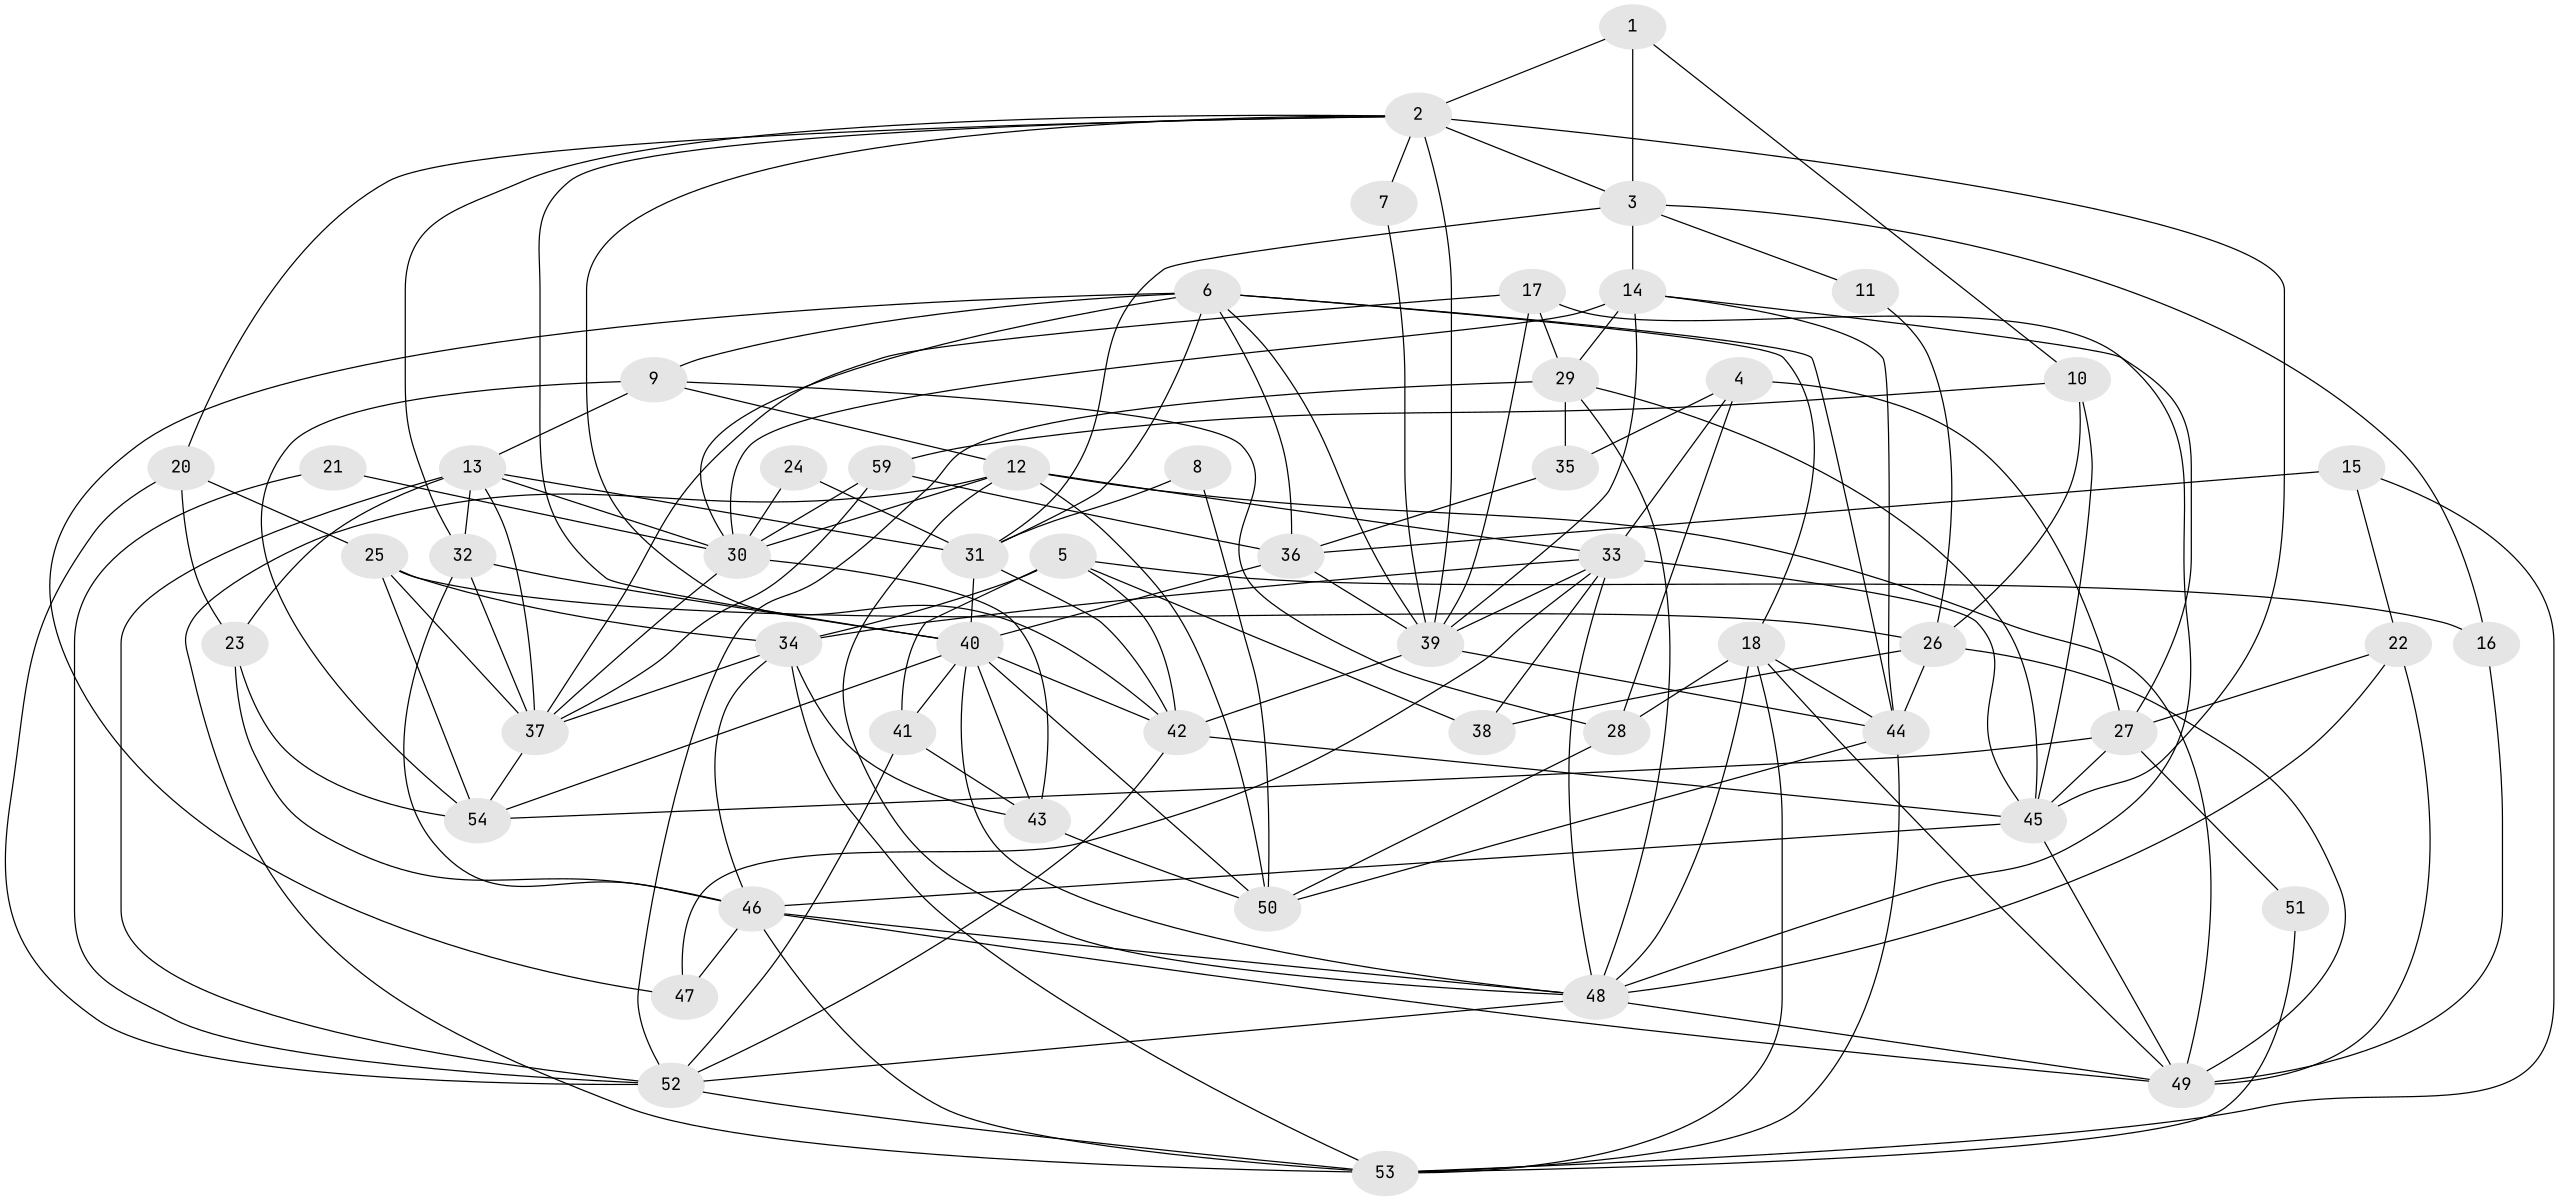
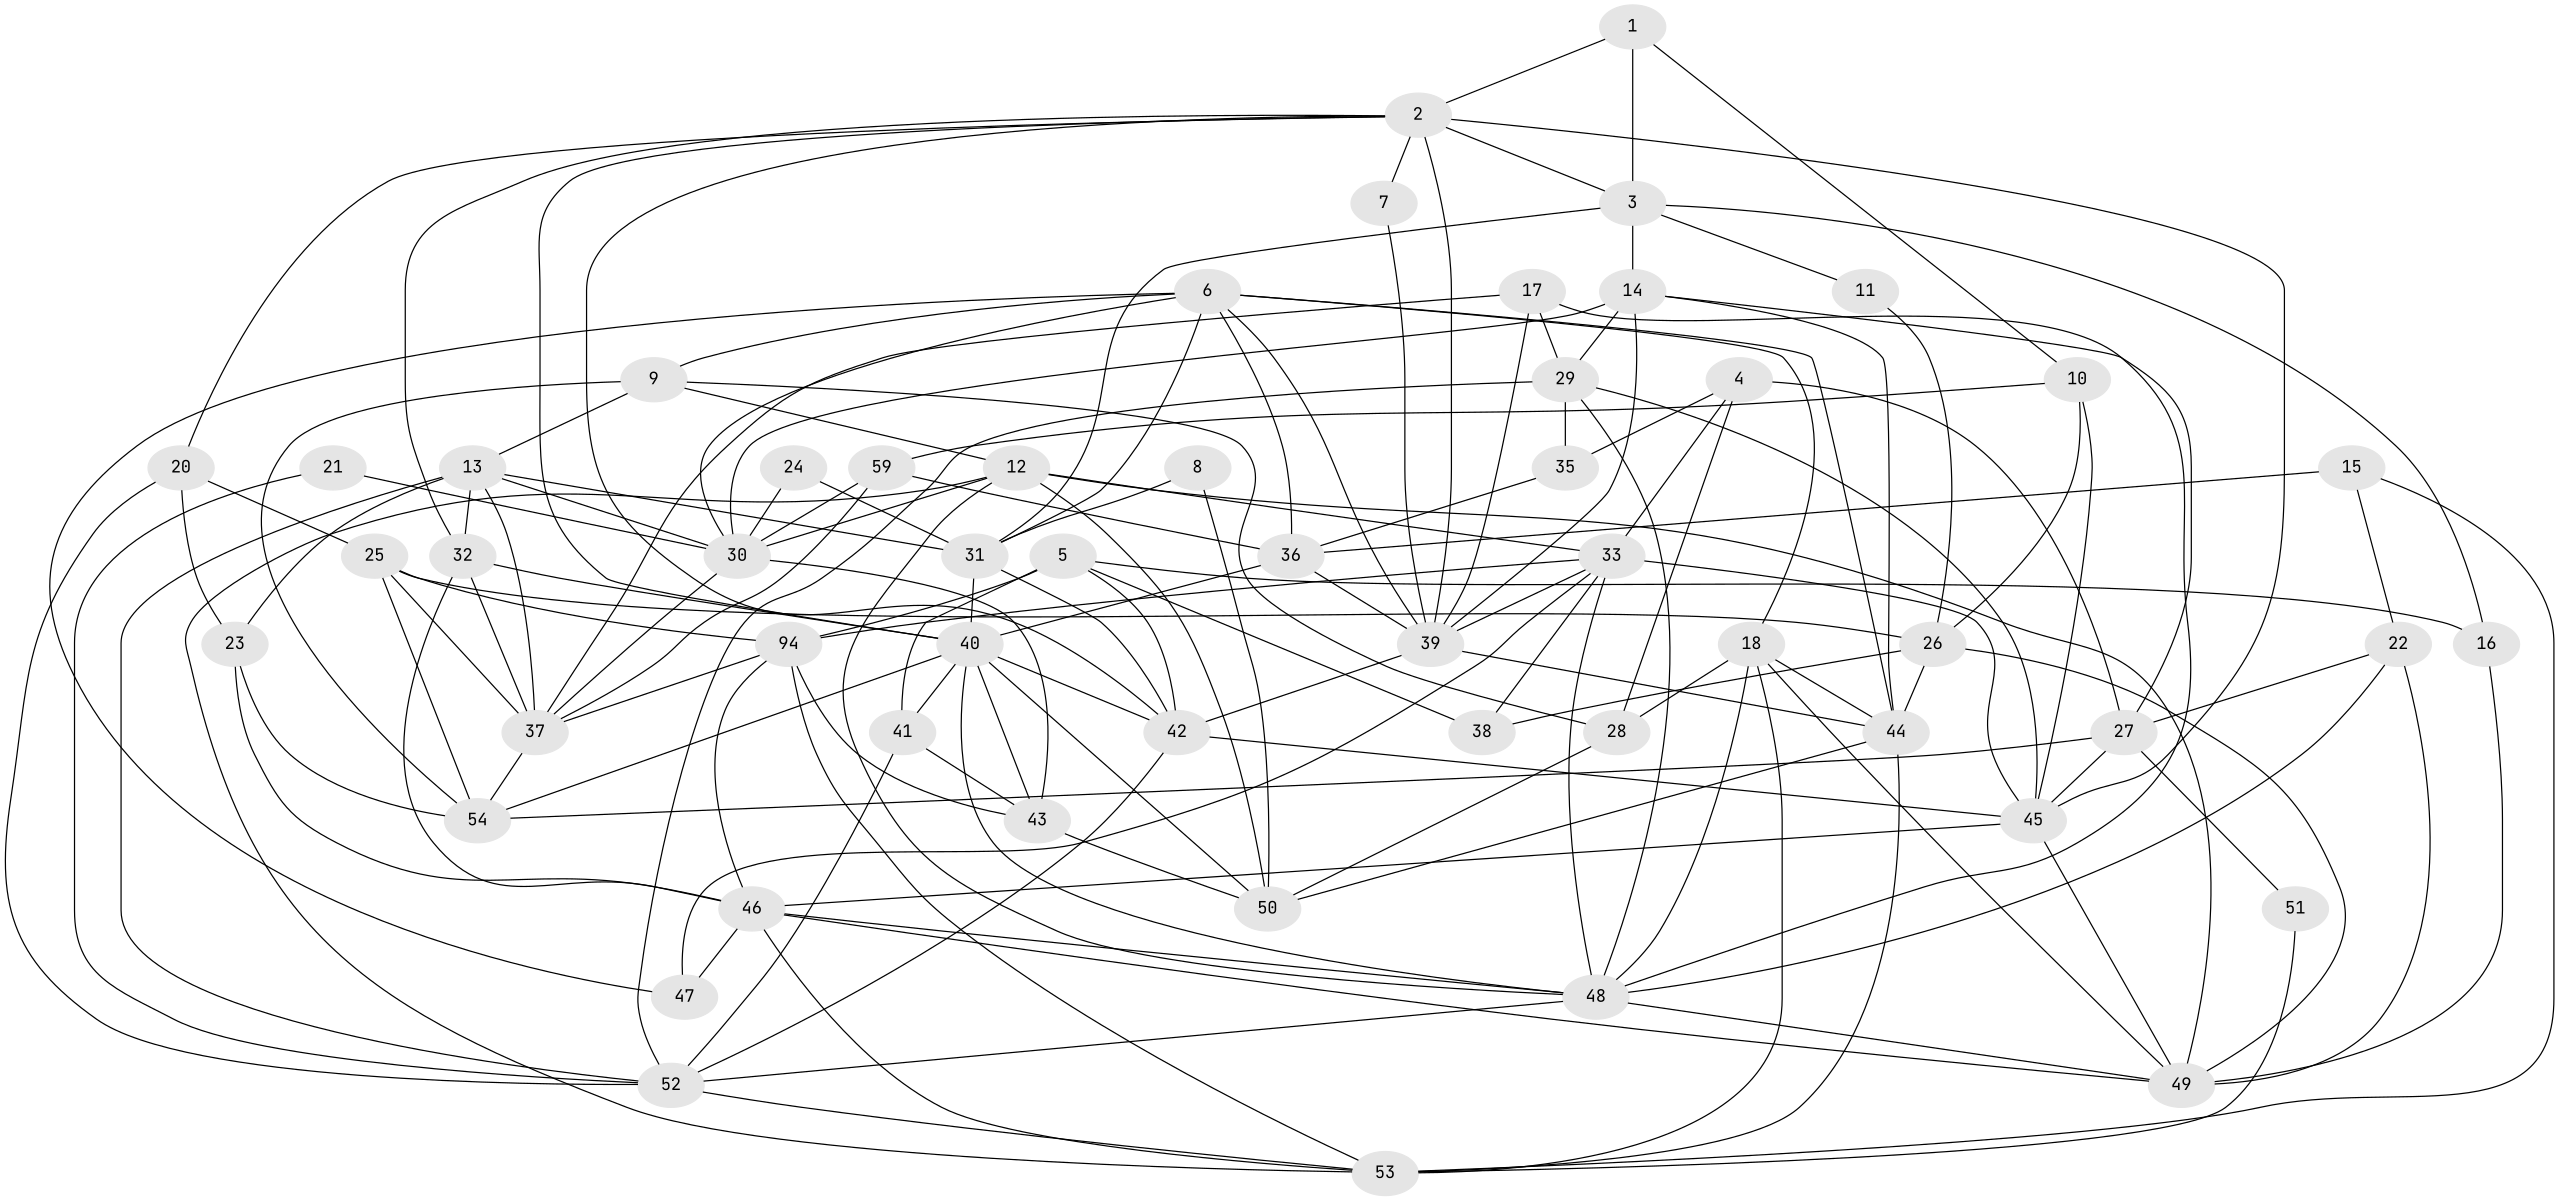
node "34": label "34" -> "94"
